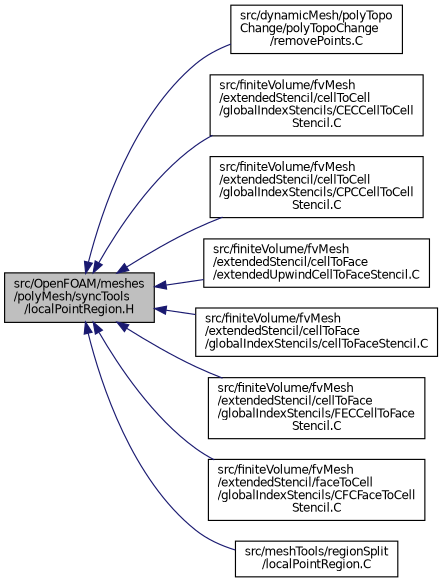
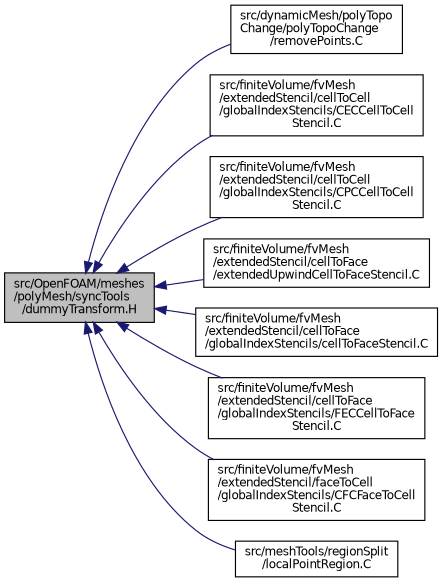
node "src/OpenFOAM/meshes /polyMesh/syncTools /localPointRegion.H": label "src/OpenFOAM/meshes /polyMesh/syncTools /localPointRegion.H" -> "src/OpenFOAM/meshes /polyMesh/syncTools /dummyTransform.H"
